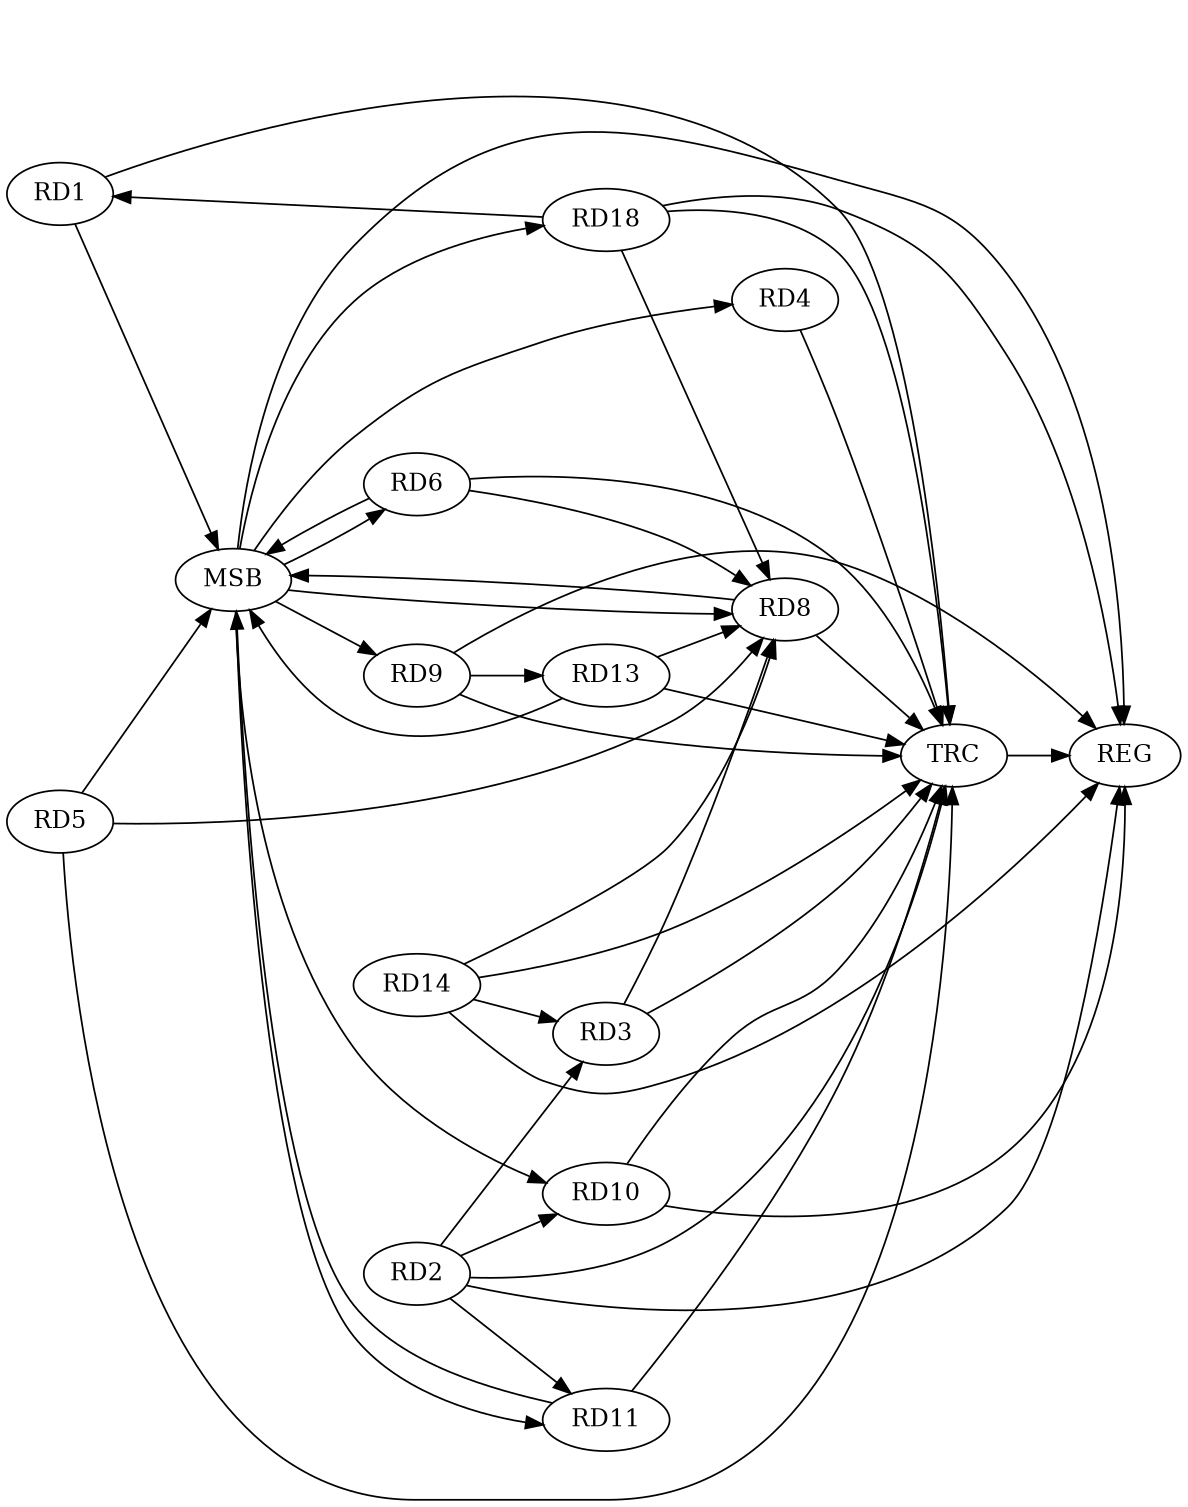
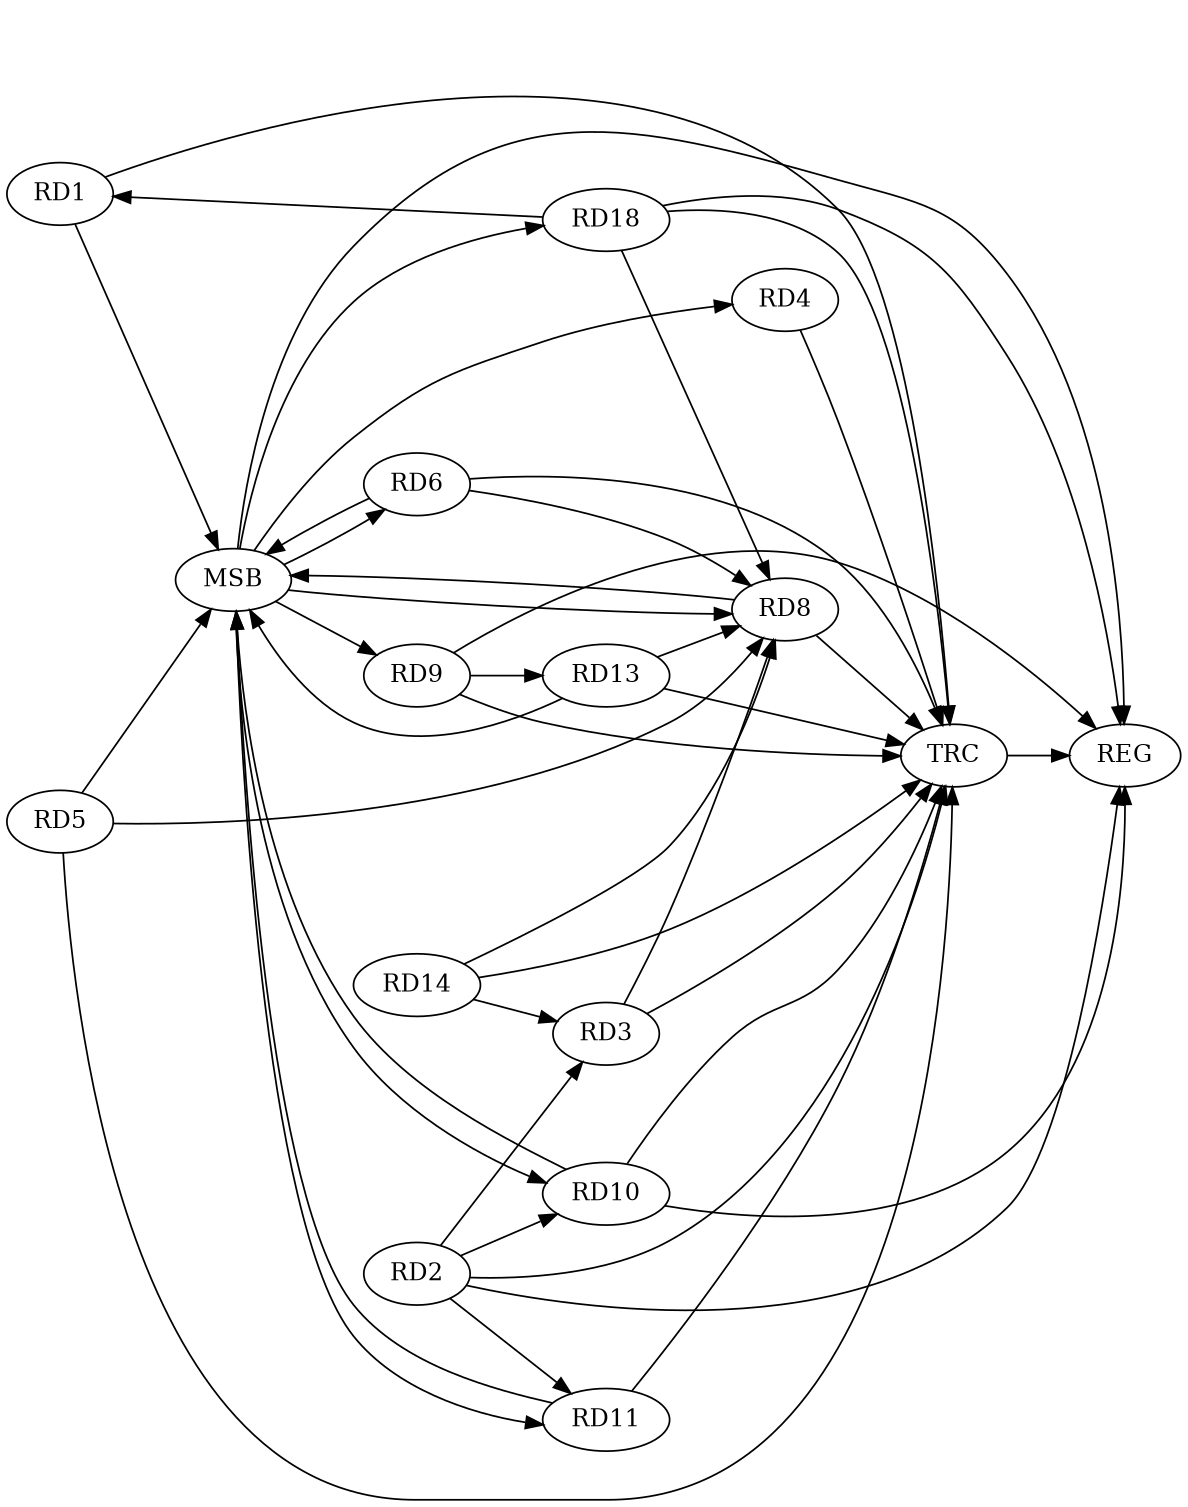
edge "RD10" -> "MSB": added
edge "RD14" -> "REG": removed
